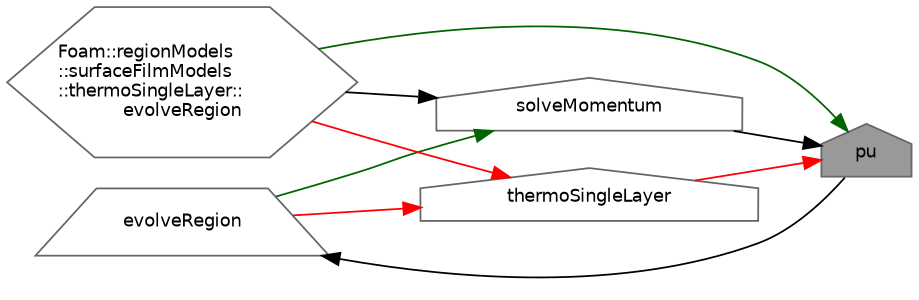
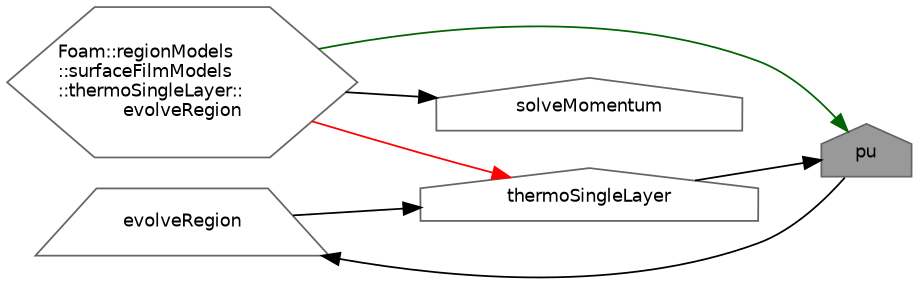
edge "solveMomentum" -> "pu": removed
edge "evolveRegion" -> "solveMomentum": removed
edge "thermoSingleLayer" -> "pu": color red -> black
edge "evolveRegion" -> "thermoSingleLayer": color red -> black
